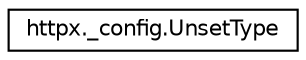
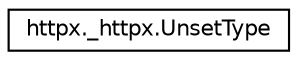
node "httpx._config.UnsetType": label "httpx._config.UnsetType" -> "httpx._httpx.UnsetType"
